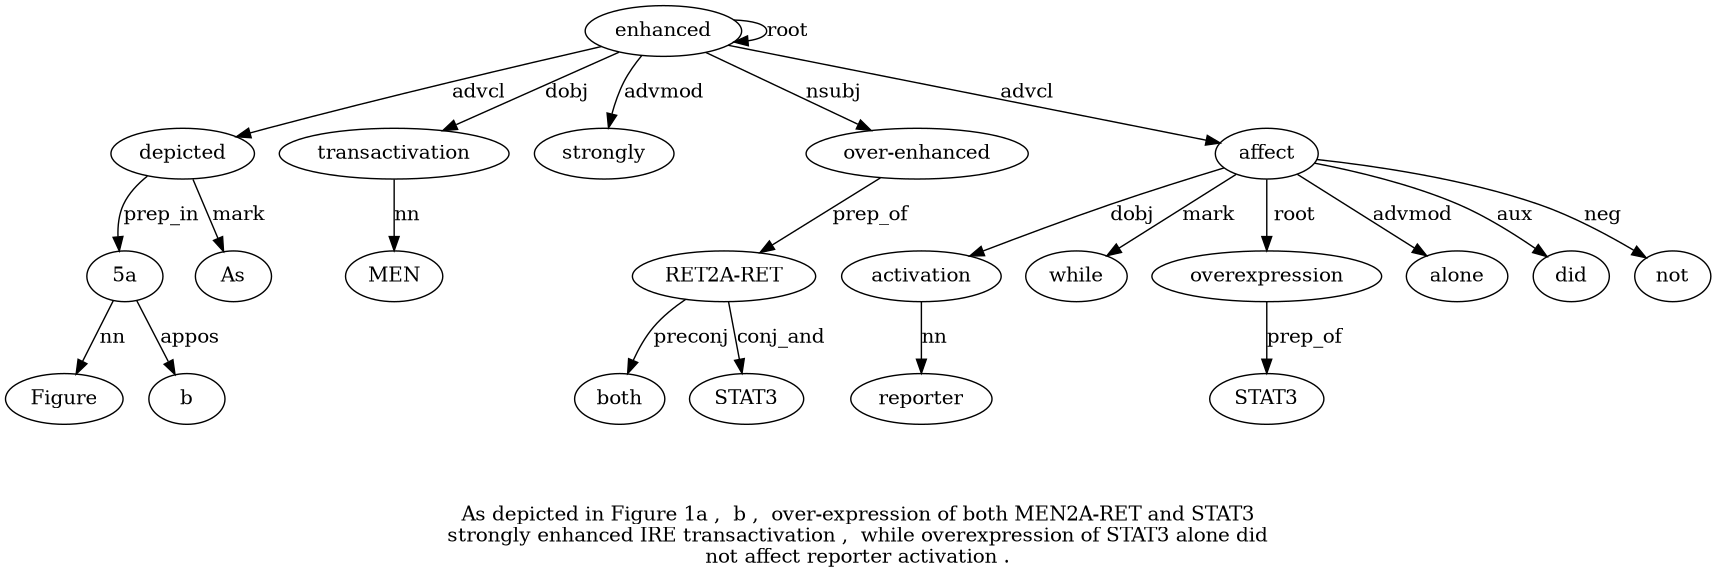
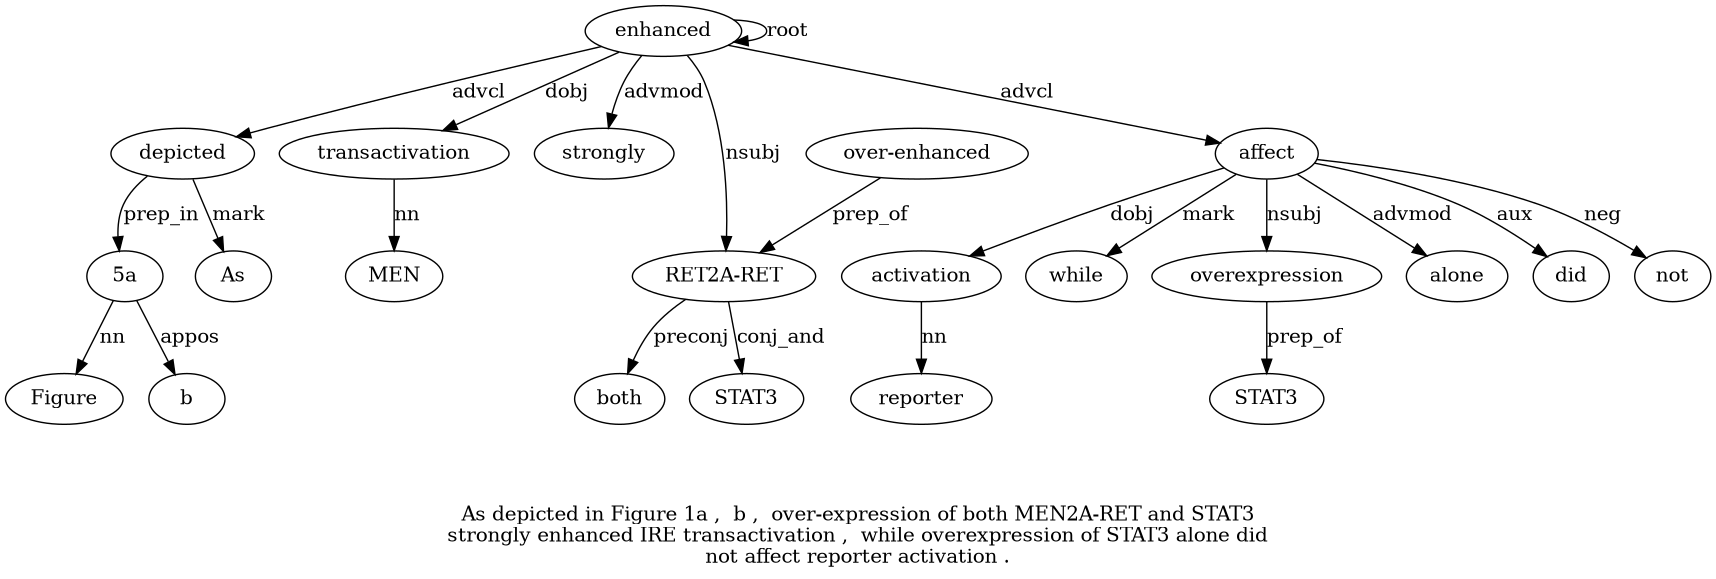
edge "enhanced" -> "over-enhanced": now "enhanced" -> "RET2A-RET"
edge "affect" -> "overexpression": label "root" -> "nsubj"
